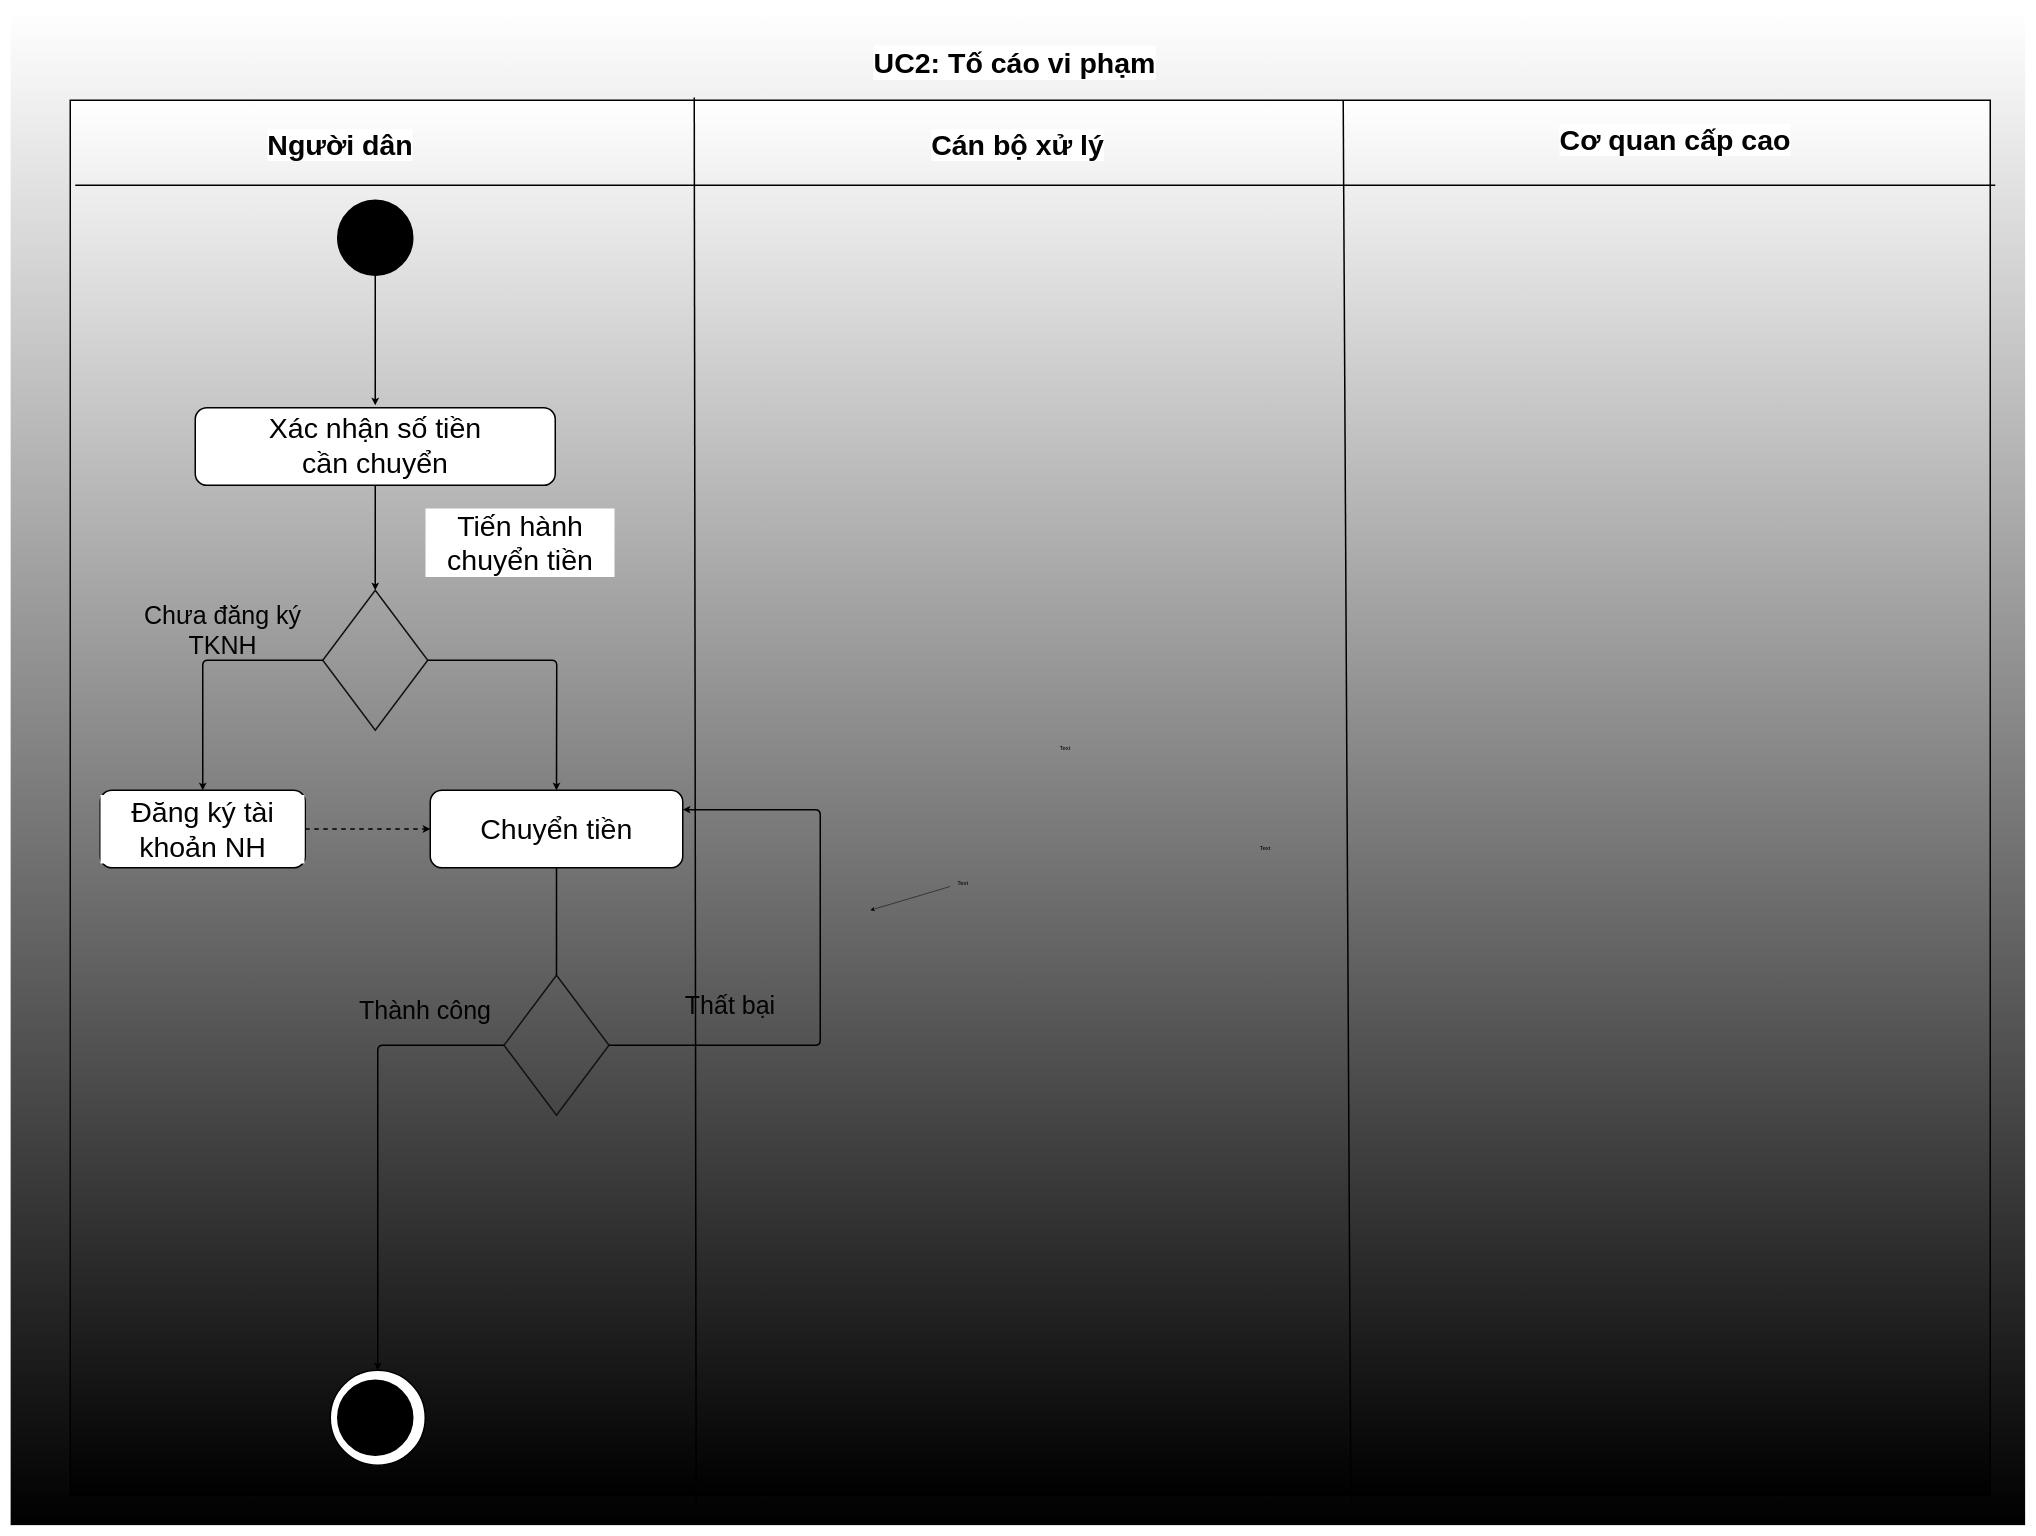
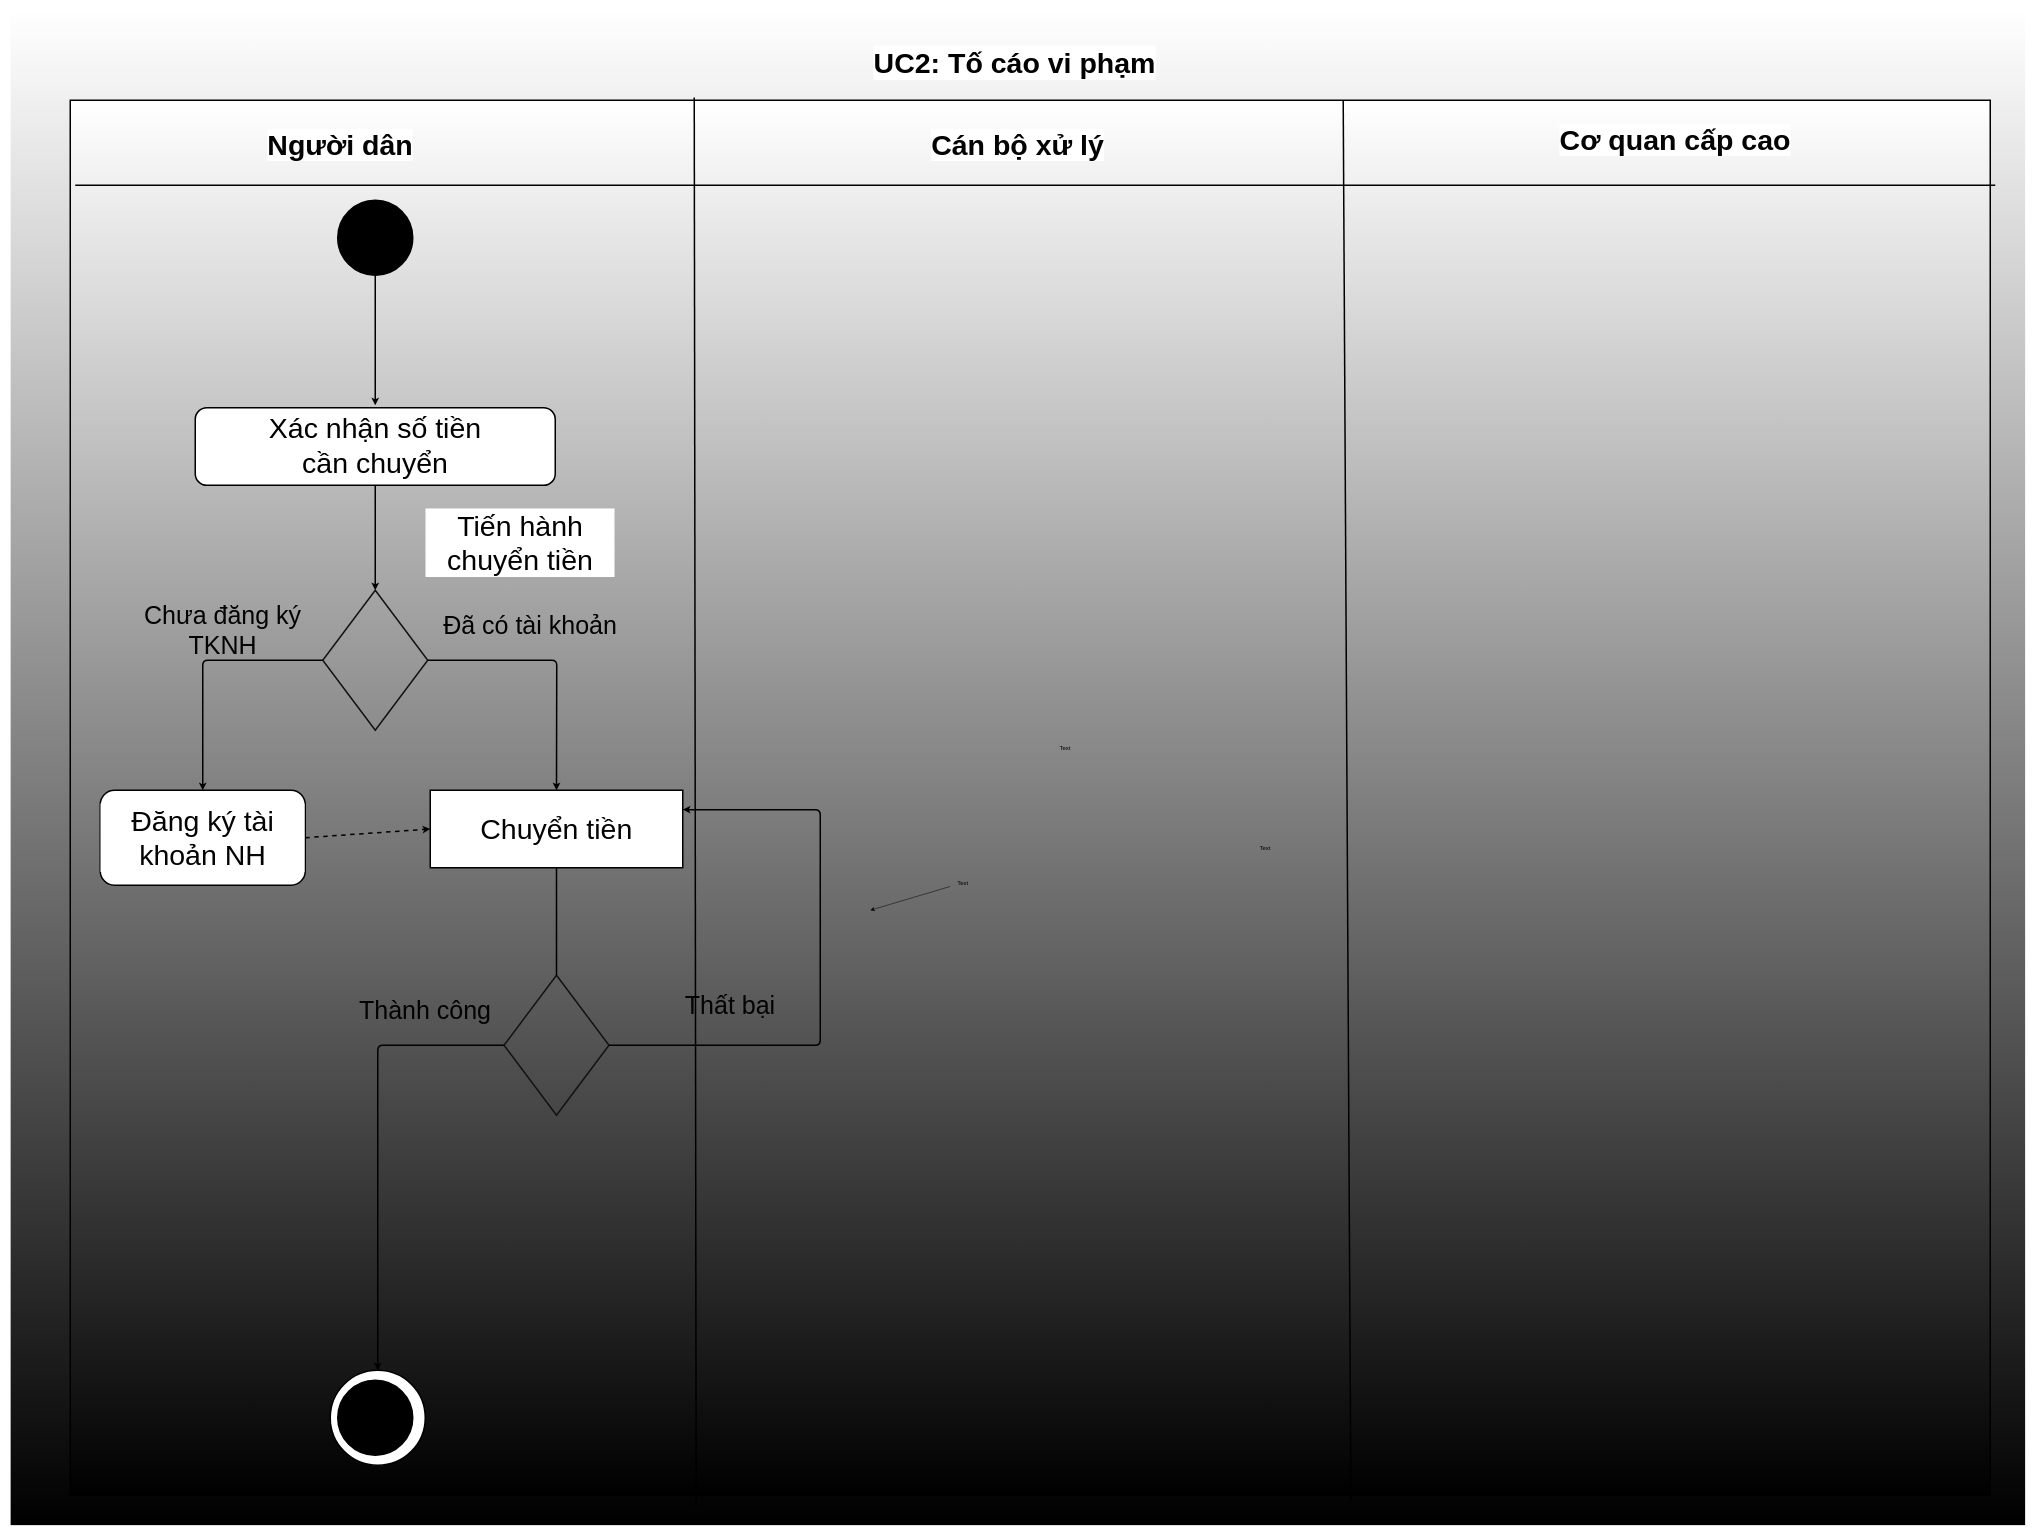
node "Đã có tài khoản": added
node "Đăng ký tài khoản NH": size 205x78 -> 205x95
node "Chuyển tiền": shape rounded rectangle -> rectangle
